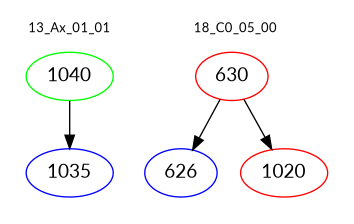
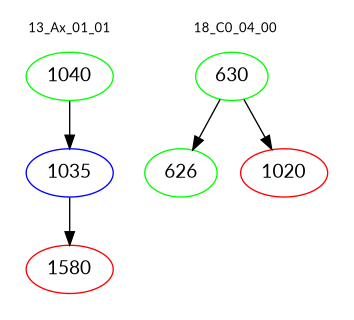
cluster "18_C0_05_00": label "18_C0_05_00" -> "18_C0_04_00"
node "630": color red -> green
node "626": color blue -> green
node "1580": added
